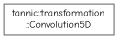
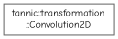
node "tannic::transformation ::Convolution5D": label "tannic::transformation ::Convolution5D" -> "tannic::transformation ::Convolution2D"
